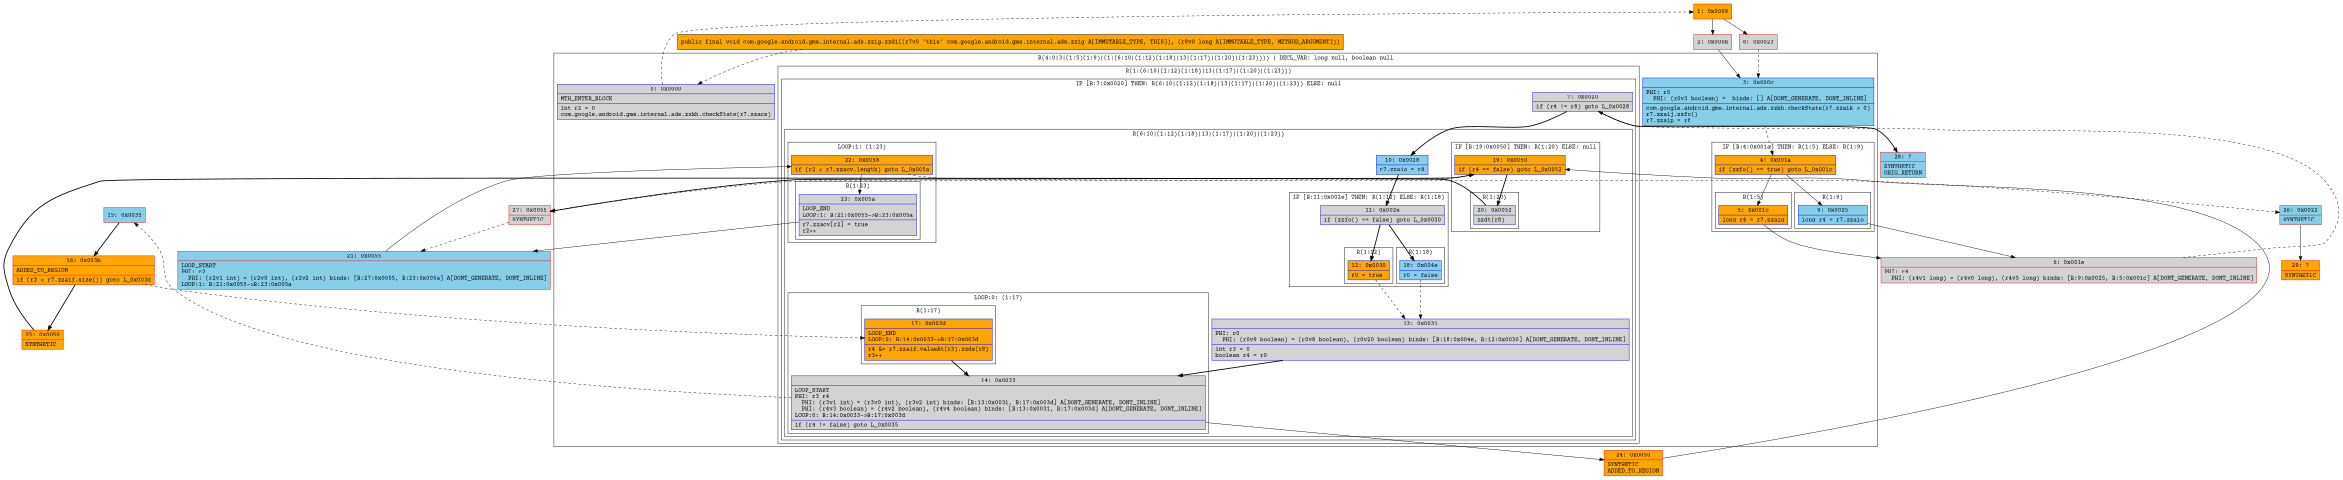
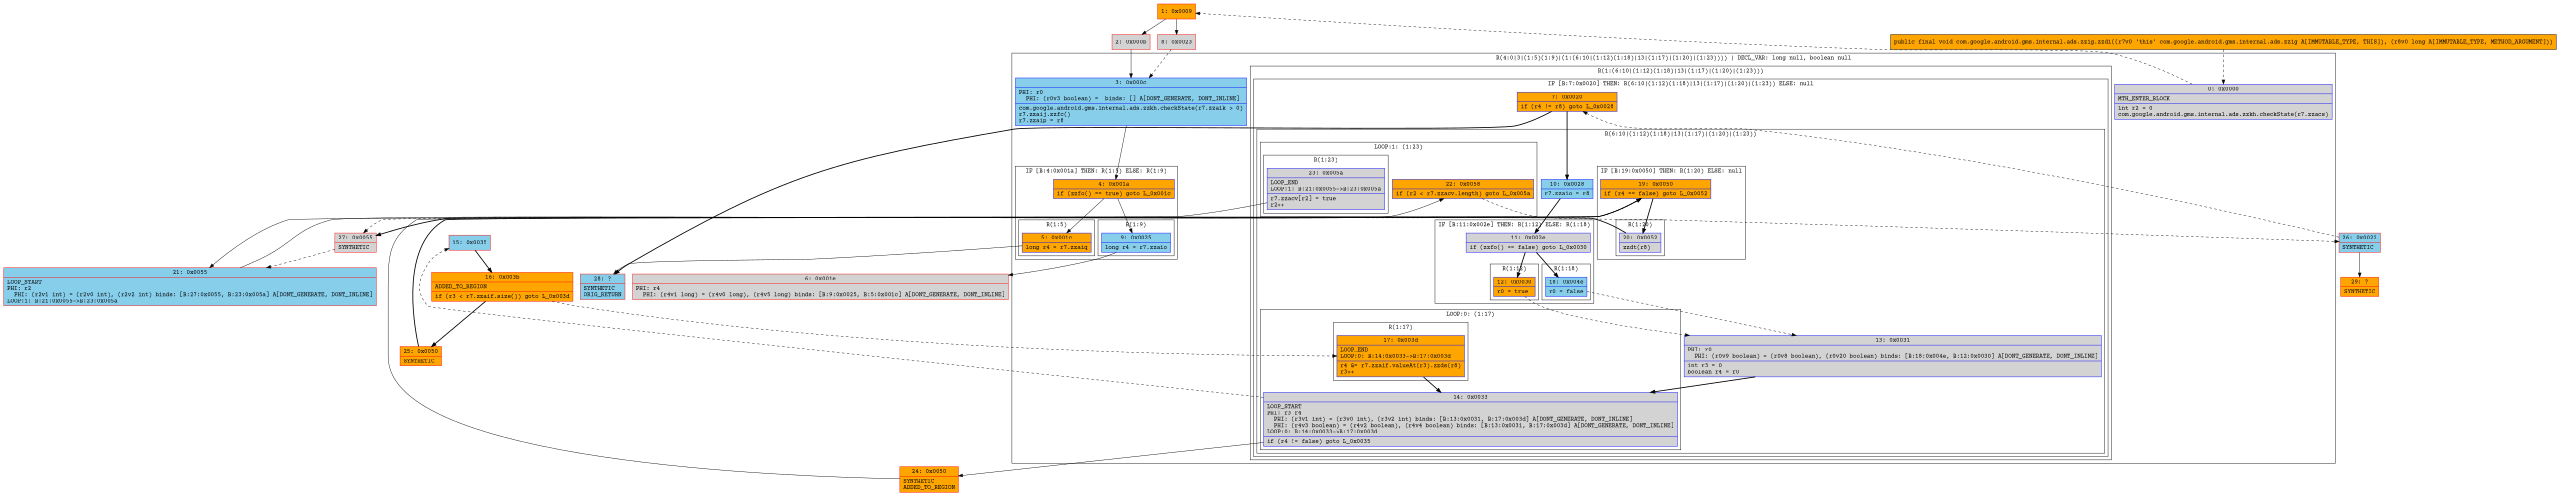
node "7: 0x0020": fillcolor lightgrey -> orange
edge "6: 0x001e" -> "7: 0x0020": now "26: 0x0022" -> "7: 0x0020"
edge "3: 0x000c" -> "4: 0x001a": style dashed -> solid
edge "22: 0x0058" -> "23: 0x005a": removed
edge "5: 0x001c" -> "6: 0x001e": now "5: 0x001c" -> "28: ?"
